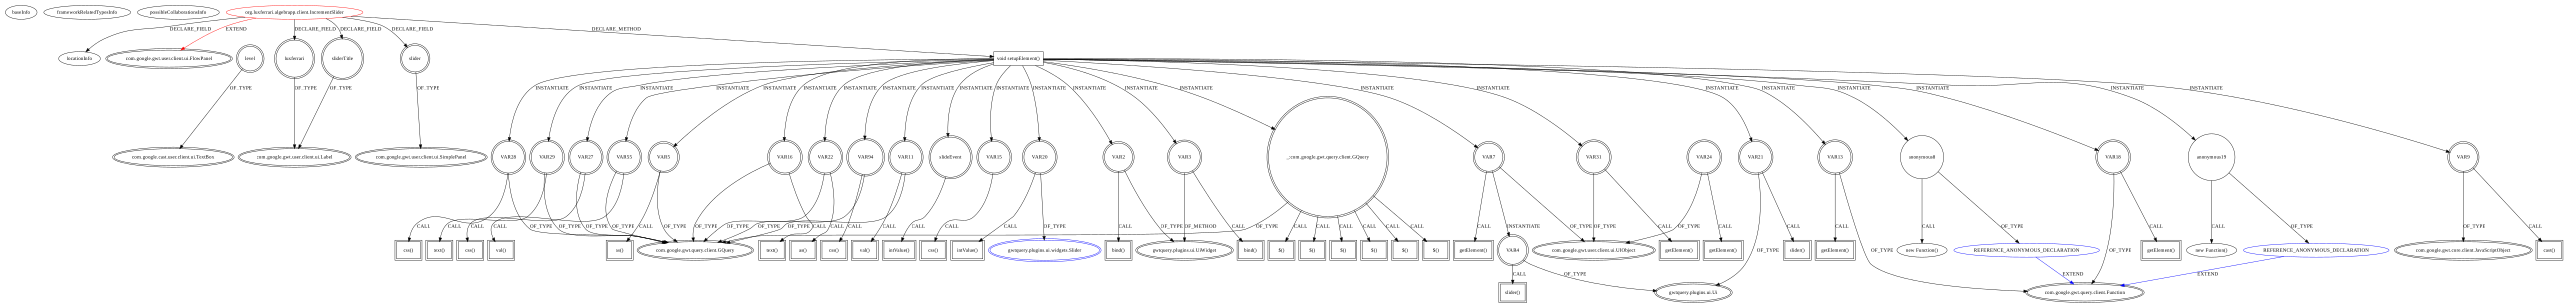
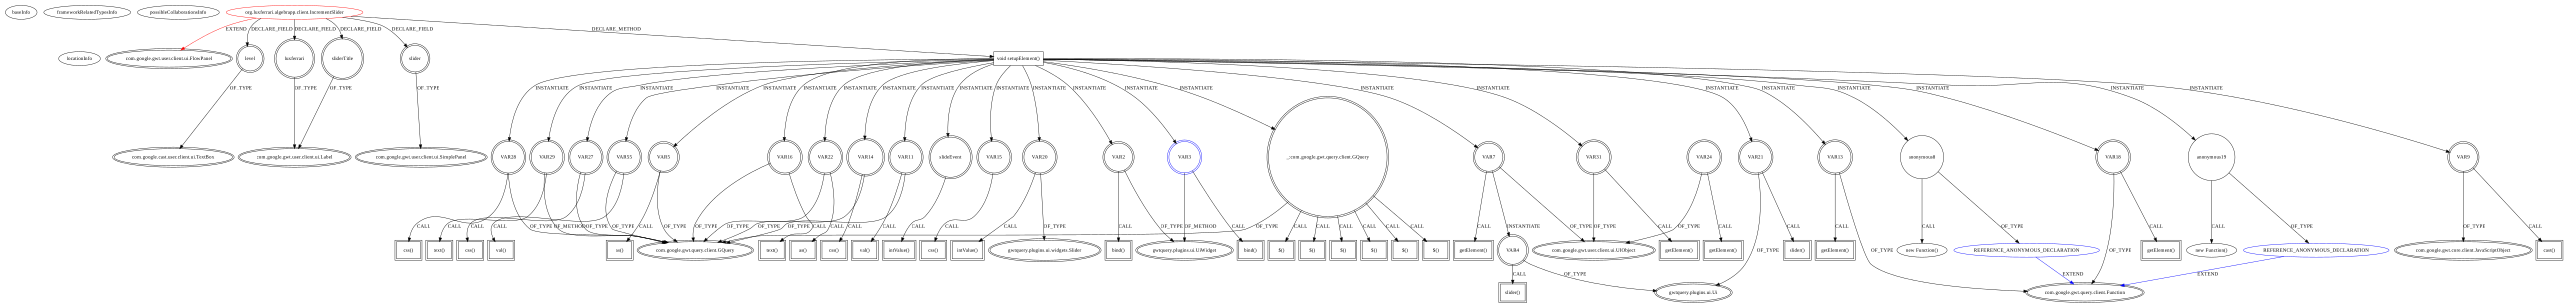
edge "org.luxferrari.algebrapp.client.IncrementSlider" -> "locationInfo": now "org.luxferrari.algebrapp.client.IncrementSlider" -> "level"
node "VAR94": label "VAR94" -> "VAR14"
node "VAR3": color black -> blue
edge "VAR29" -> "com.google.gwt.query.client.GQuery": label "OF_TYPE" -> "OF_METHOD"
node "gwtquery.plugins.ui.widgets.Slider": color blue -> black
